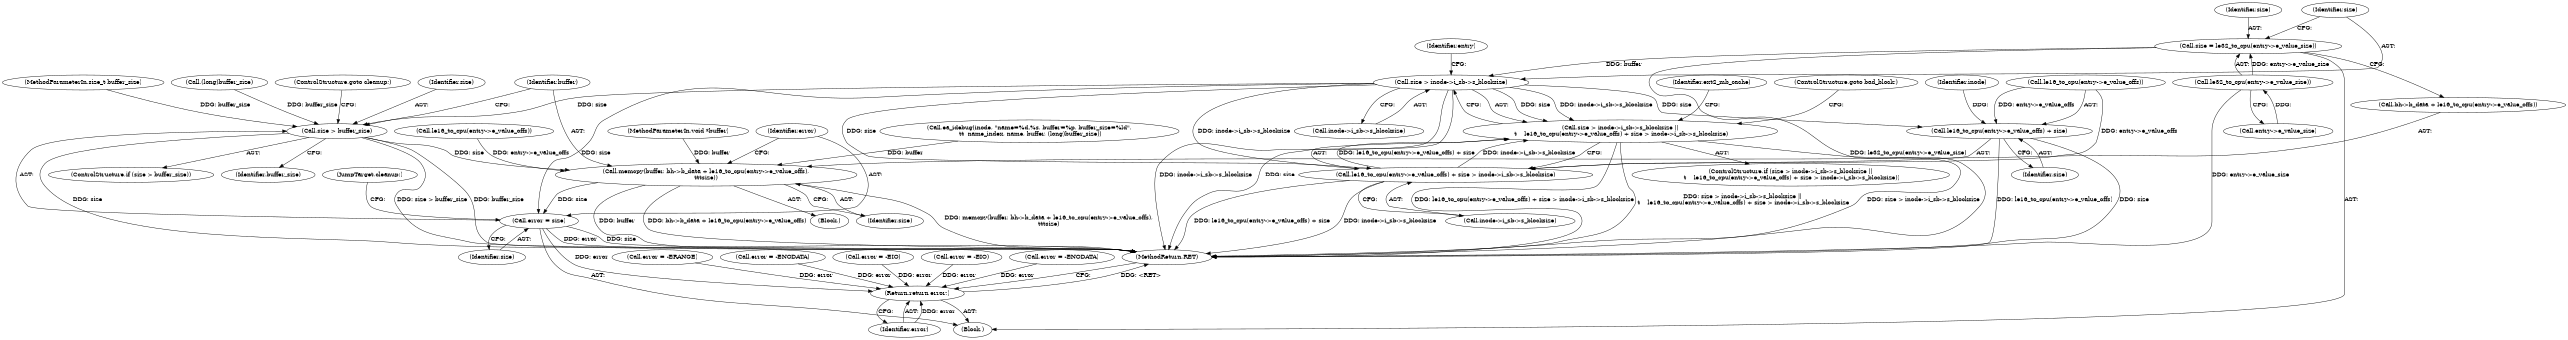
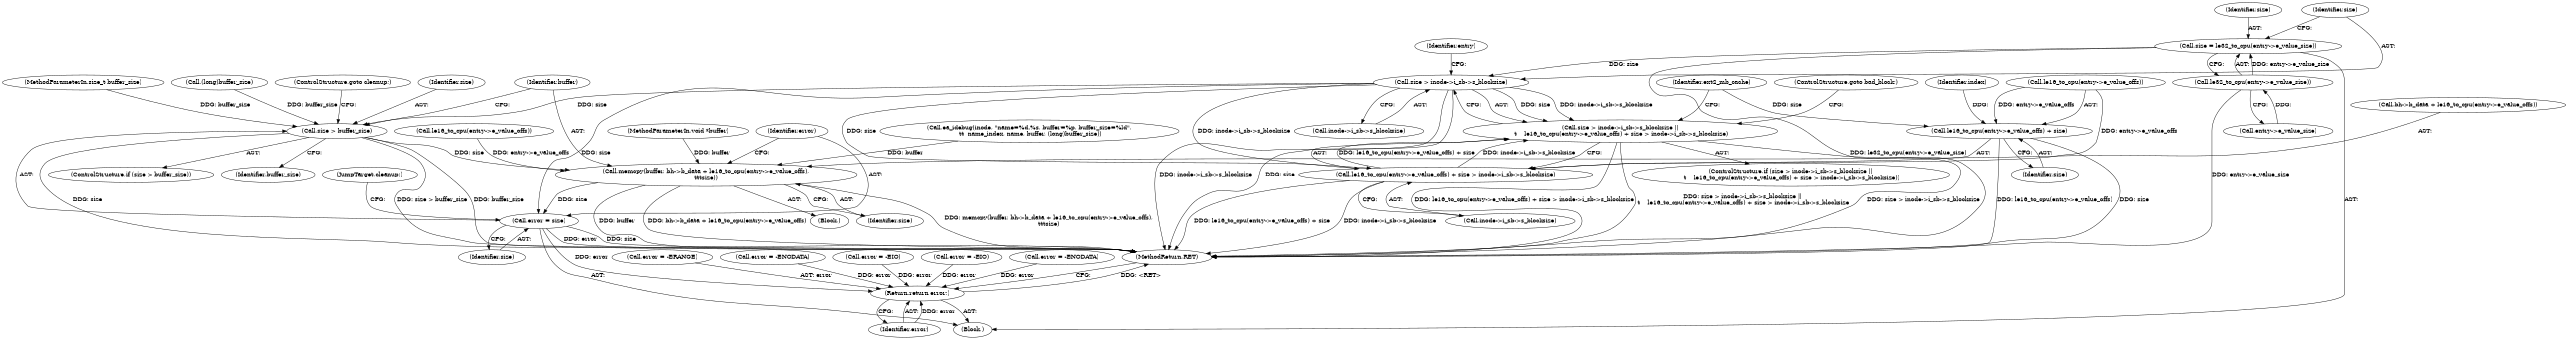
edge "(Call,size = le32_to_cpu(entry->e_value_size))" -> "(Call,size > inode->i_sb->s_blocksize)": label "DDG: buffer" -> "DDG: size"
edge "(Call,size = le32_to_cpu(entry->e_value_size))" -> "(Call,bh->b_data + le16_to_cpu(entry->e_value_offs))": now "(Call,size = le32_to_cpu(entry->e_value_size))" -> "(Call,le32_to_cpu(entry->e_value_size))"
node "(Identifier,inode)": label "(Identifier,inode)" -> "(Identifier,index)"
edge "(Call,size > inode->i_sb->s_blocksize)" -> "(Call,le16_to_cpu(entry->e_value_offs) + size)": now "(Identifier,ext2_mb_cache)" -> "(Call,le16_to_cpu(entry->e_value_offs) + size)"
edge "(Call,error = -ERANGE)" -> "(Return,return error;)": label "DDG: error" -> "AST: error"
